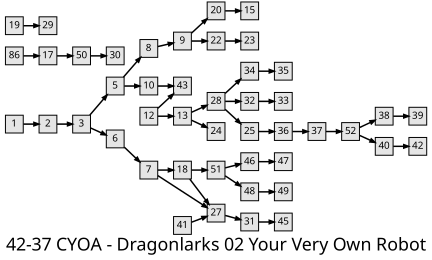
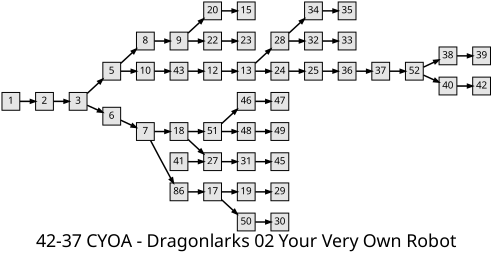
edge "12" -> "43": reversed
edge "28" -> "25": now "24" -> "25"
edge "7" -> "27": now "7" -> "86"
edge "17" -> "19": added
